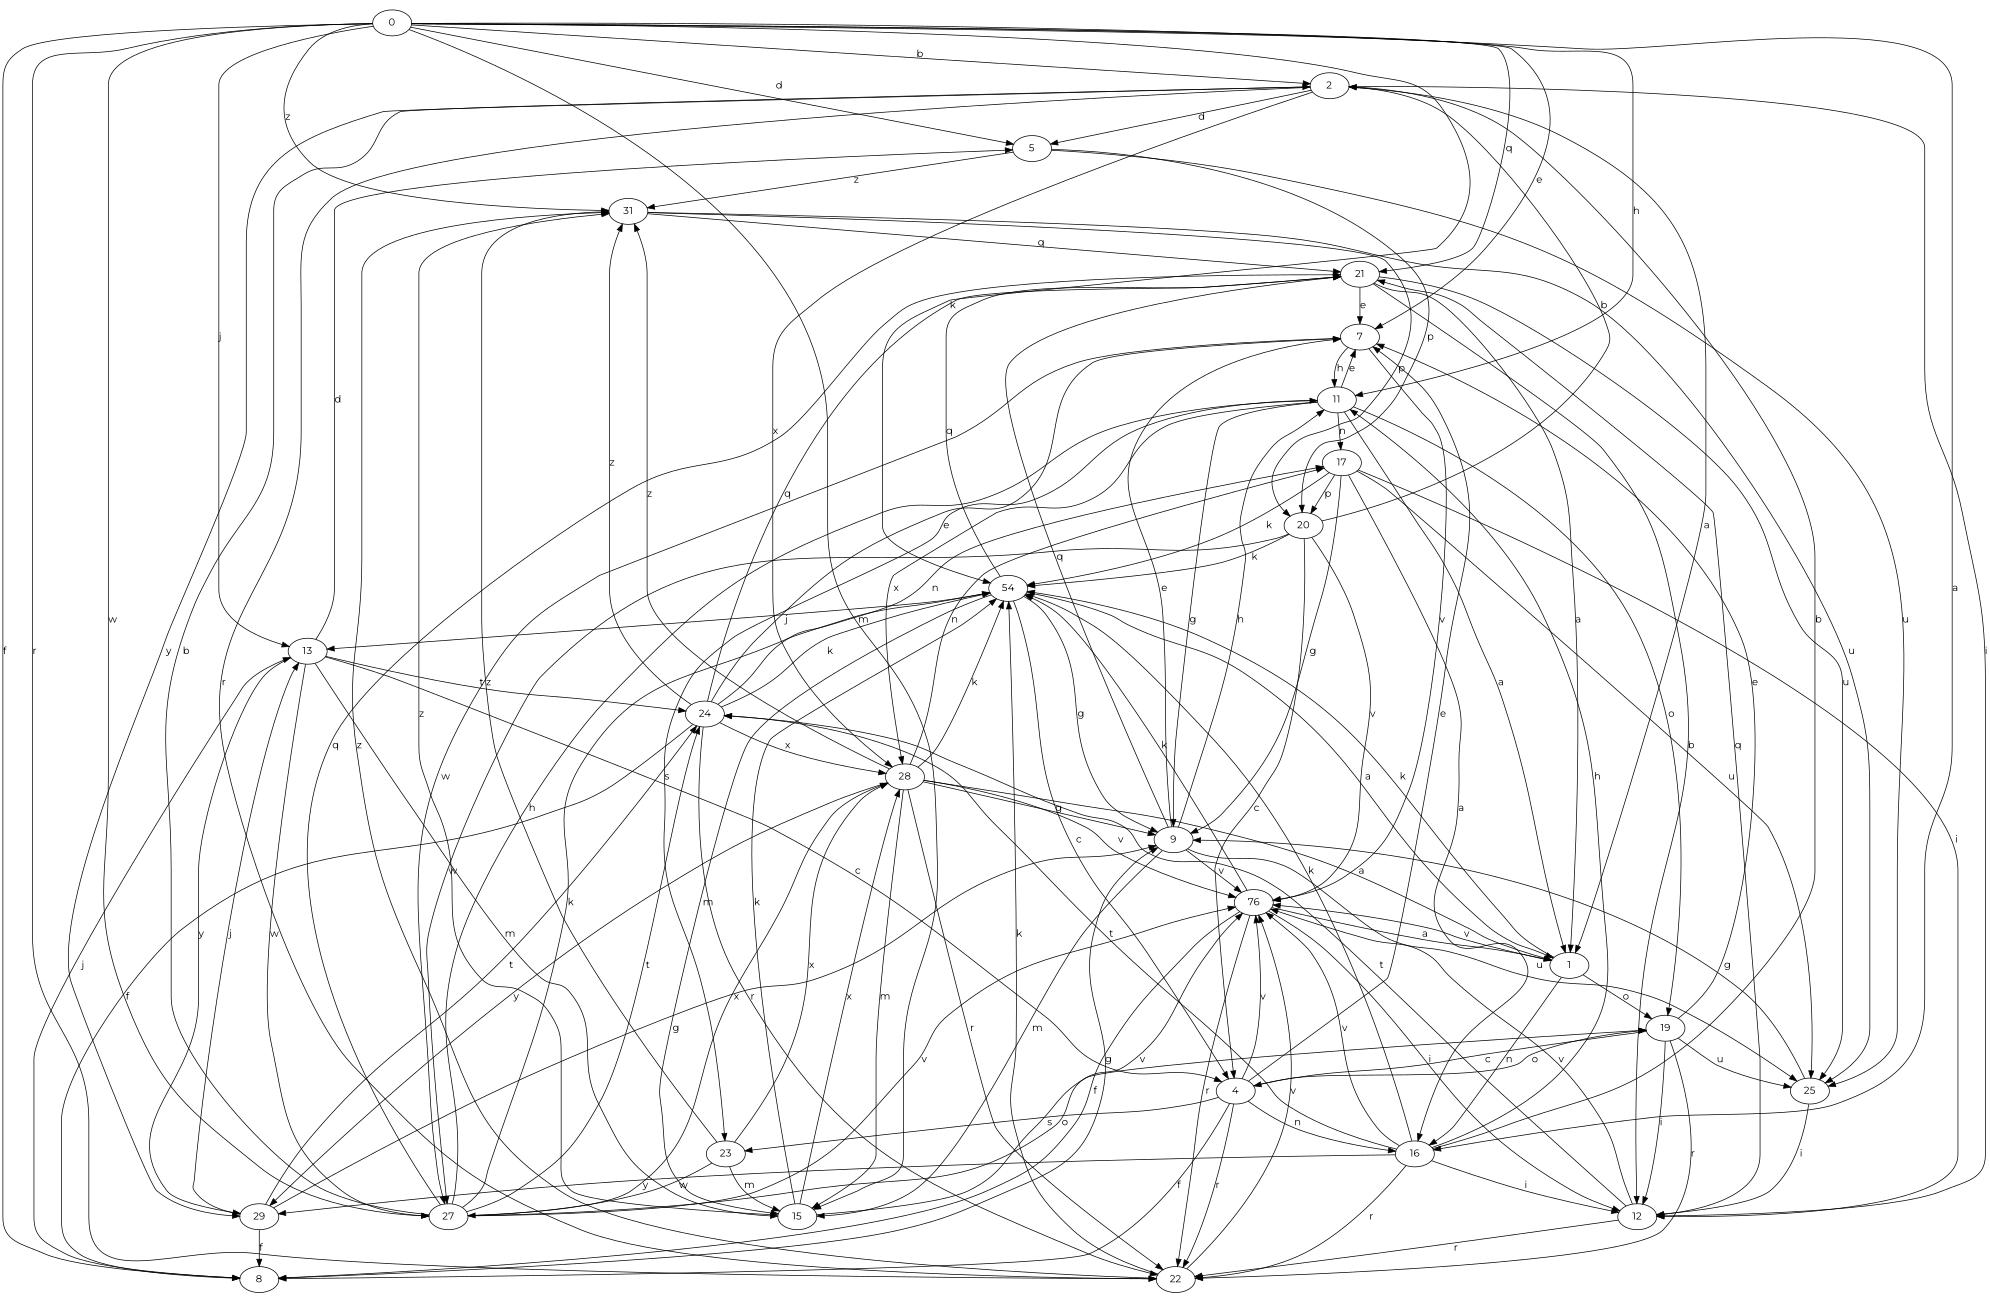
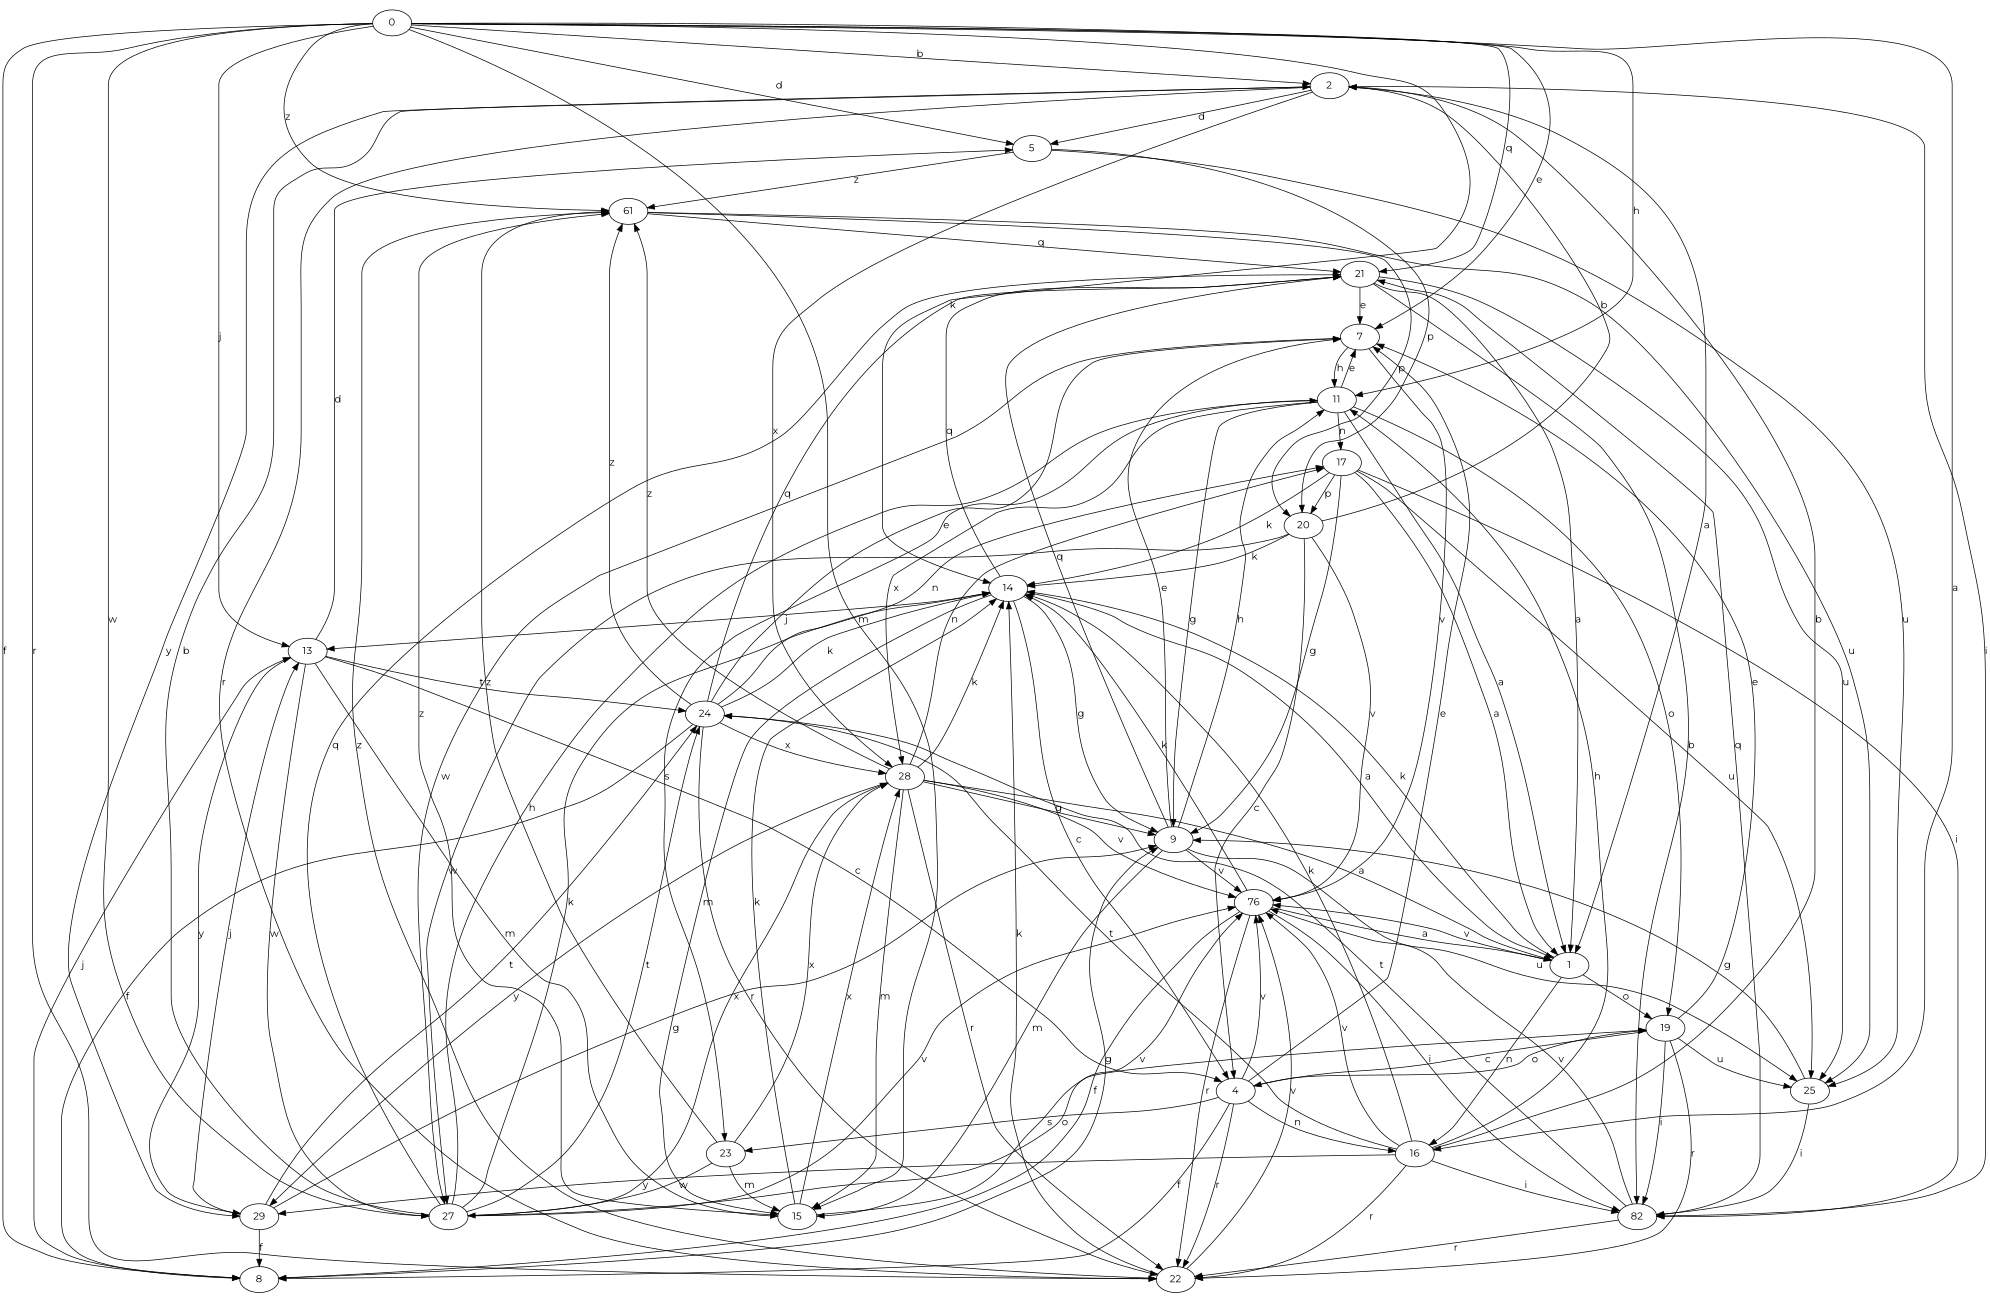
node "31": label "31" -> "61"
node "54": label "54" -> "14"
edge "17" -> "16": now "17" -> "1"
node "12": label "12" -> "82"
